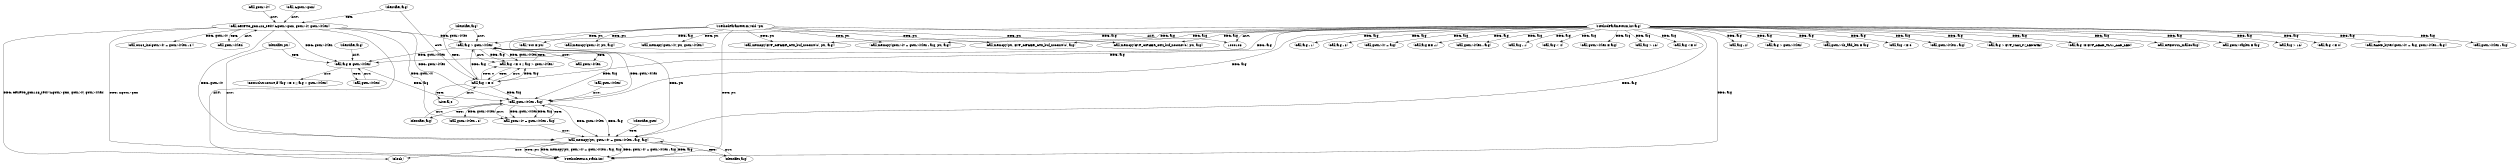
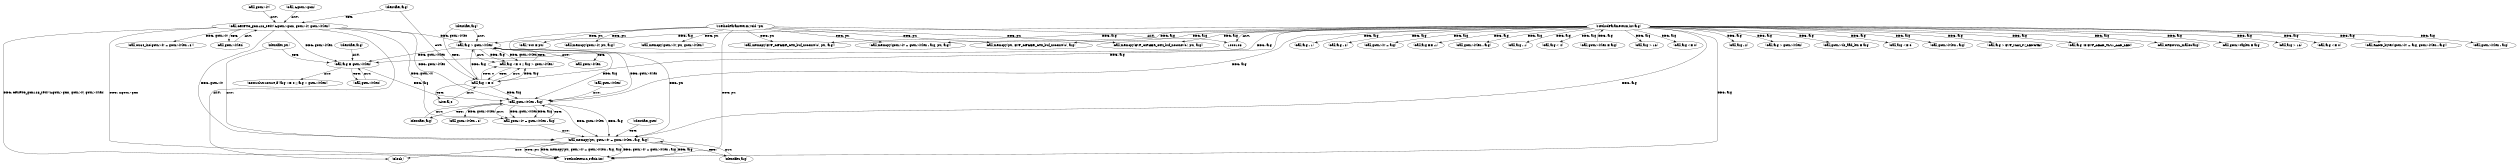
edge "(MethodParameterIn,int arg)" -> "(Call,gctx->ivlen = arg)": reversed
